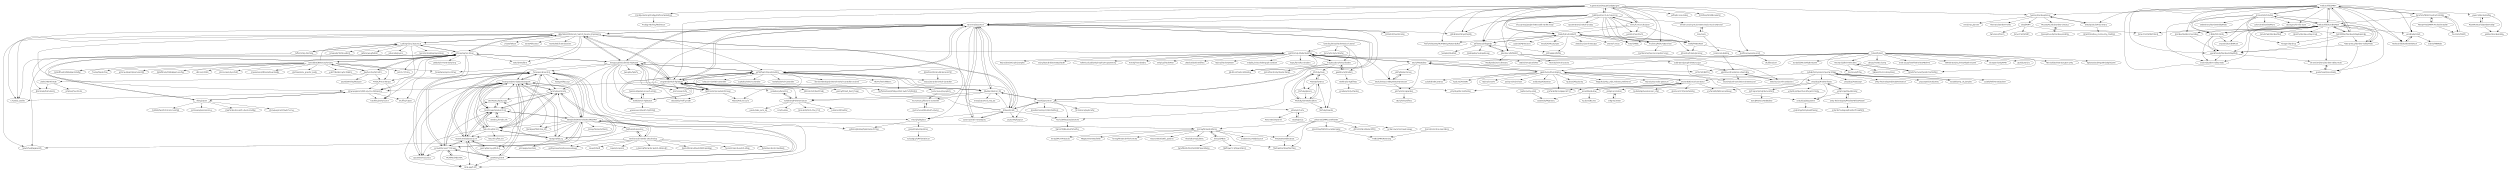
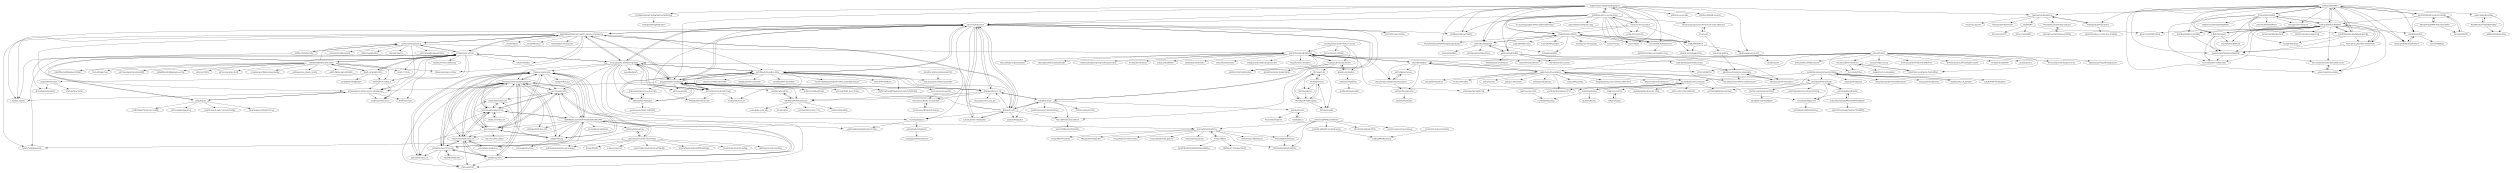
node "ZekeSnider/NintendoSwitchRESTAPI": label "ZekeSnider/NintendoSwitchRESTAPI" -> "USBHelperLauncher/NintendoSwitchRESTAPI"
node "fetus-hina/fest.ink": label "fetus-hina/fest.ink" -> "fetus-hina/fest.sheets"
